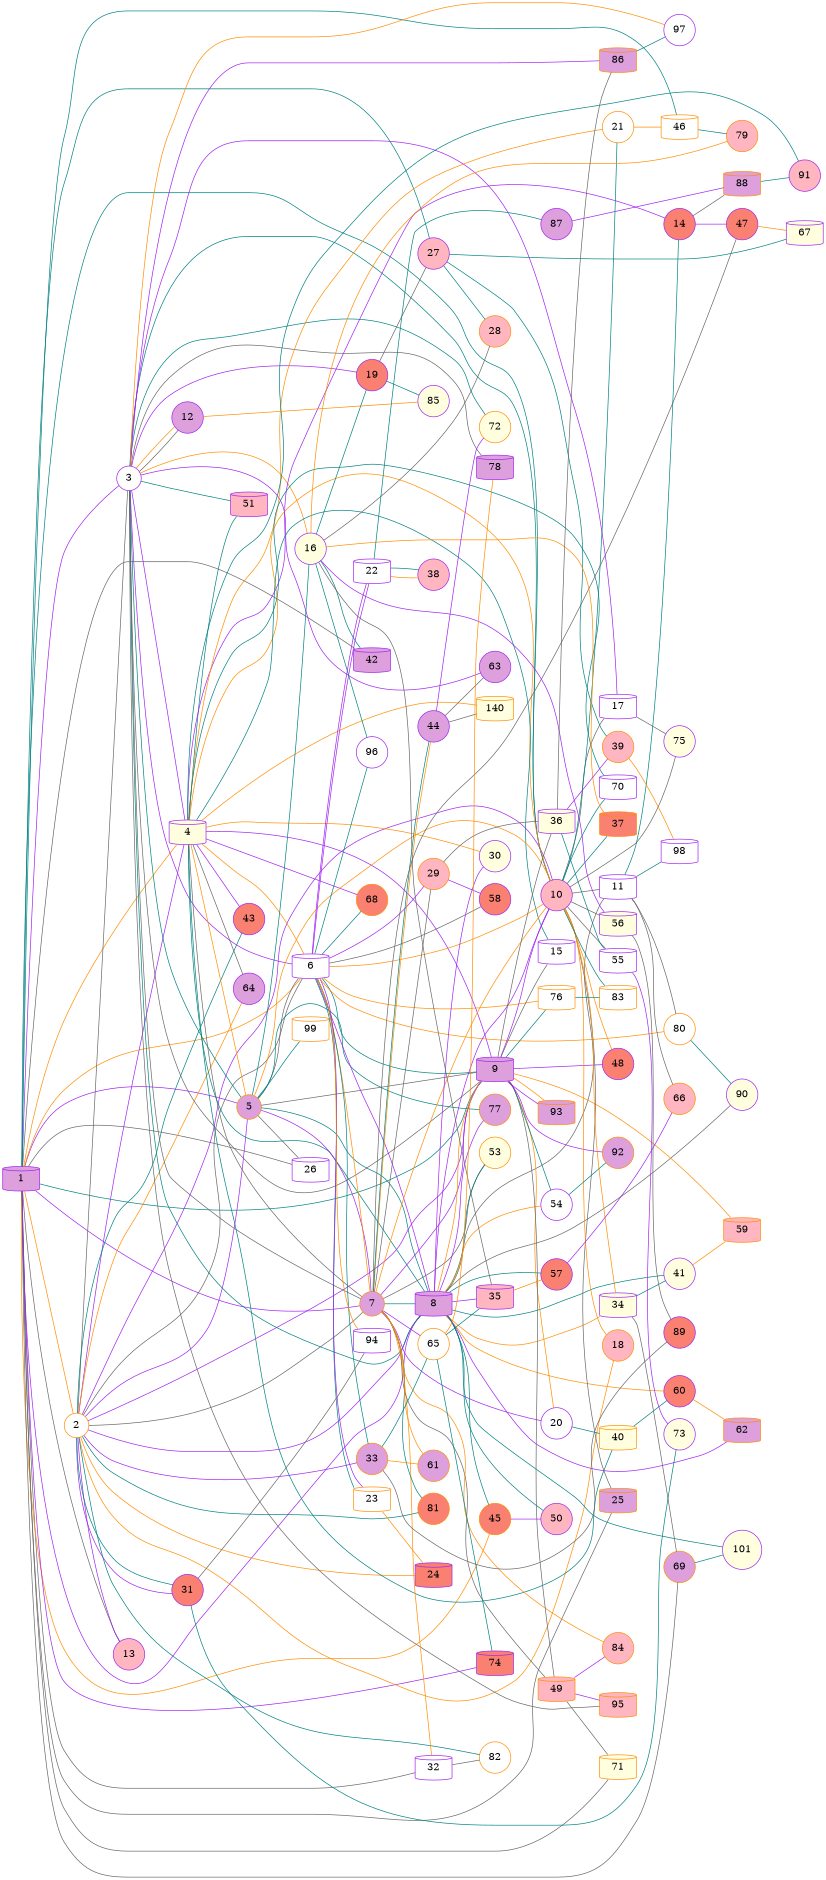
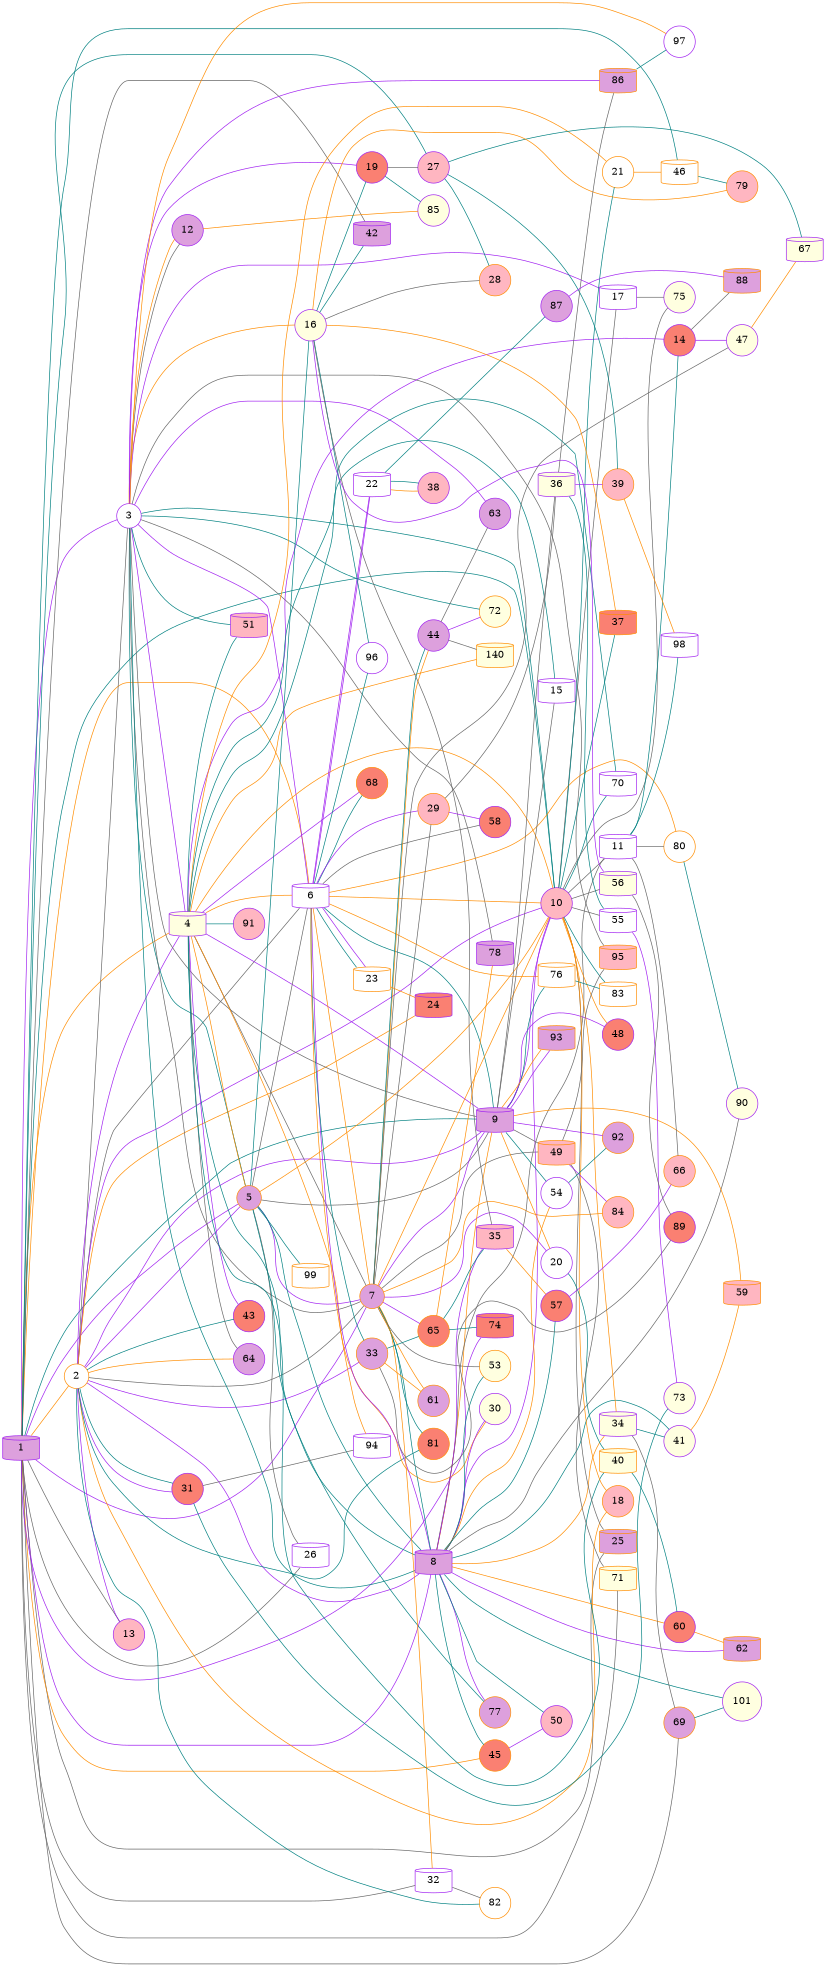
edge "91" -- "88": removed
node "47": fillcolor salmon -> lightyellow
node "65": fillcolor white -> salmon
edge "49" -- "95": color purple -> gray40
